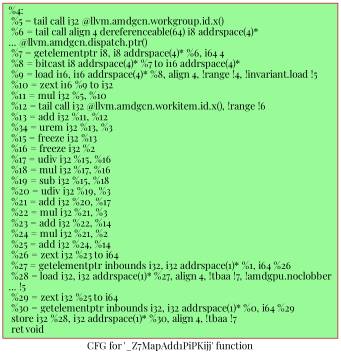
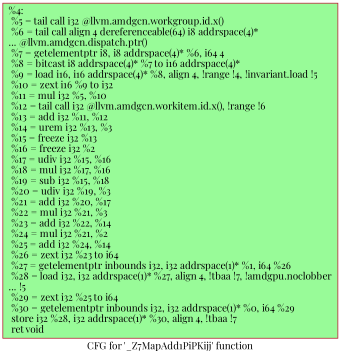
node "%4:": text "%34 = urem i32 %13, %3" -> "%14 = urem i32 %13, %3"
